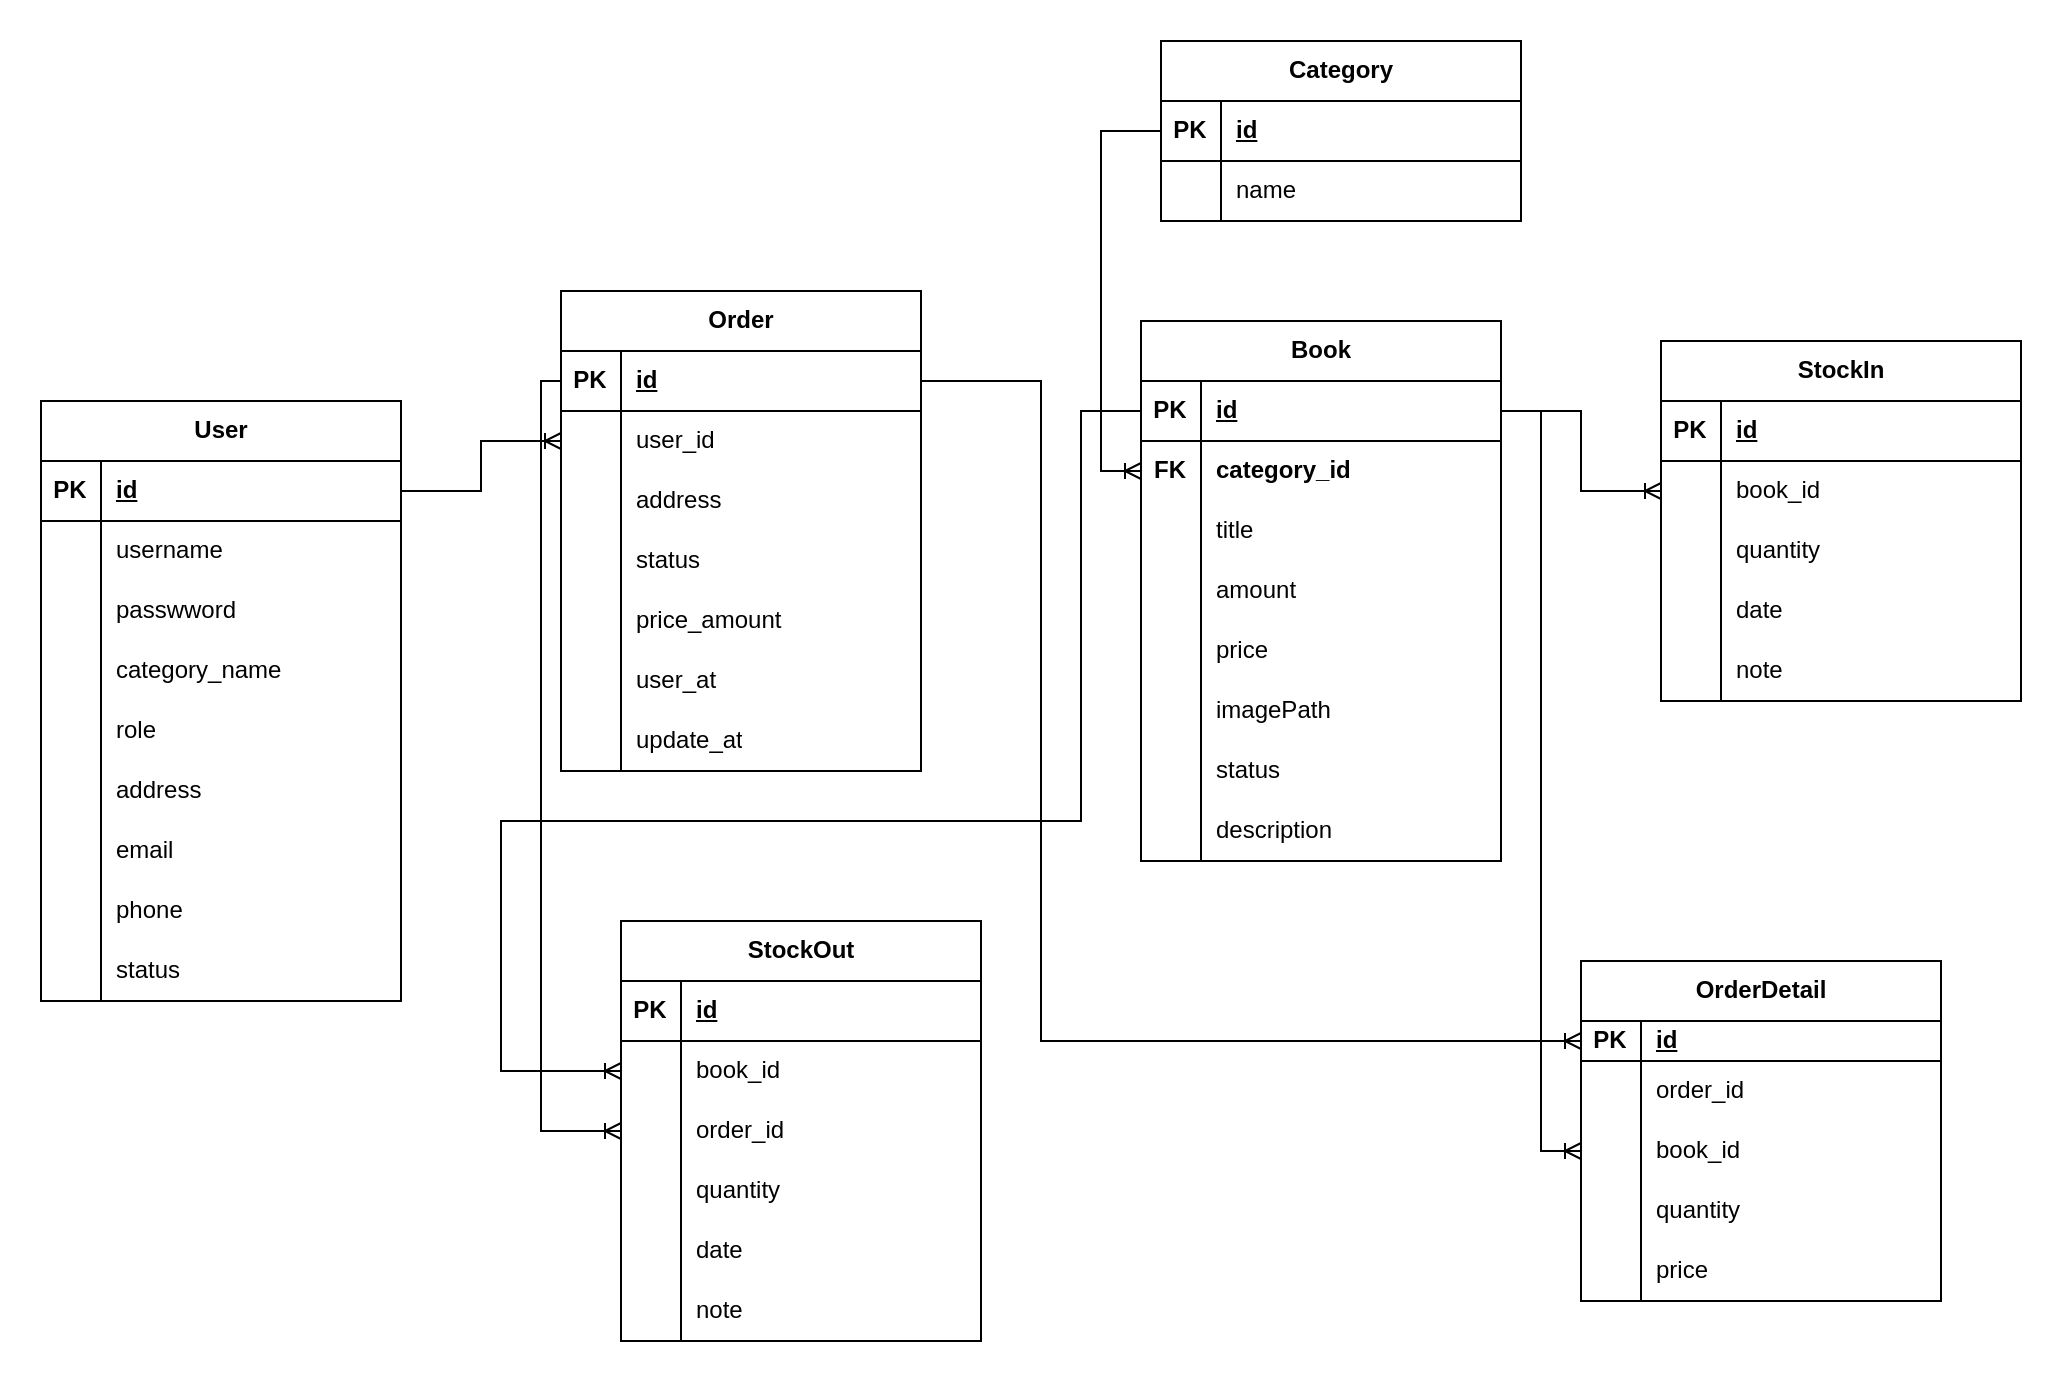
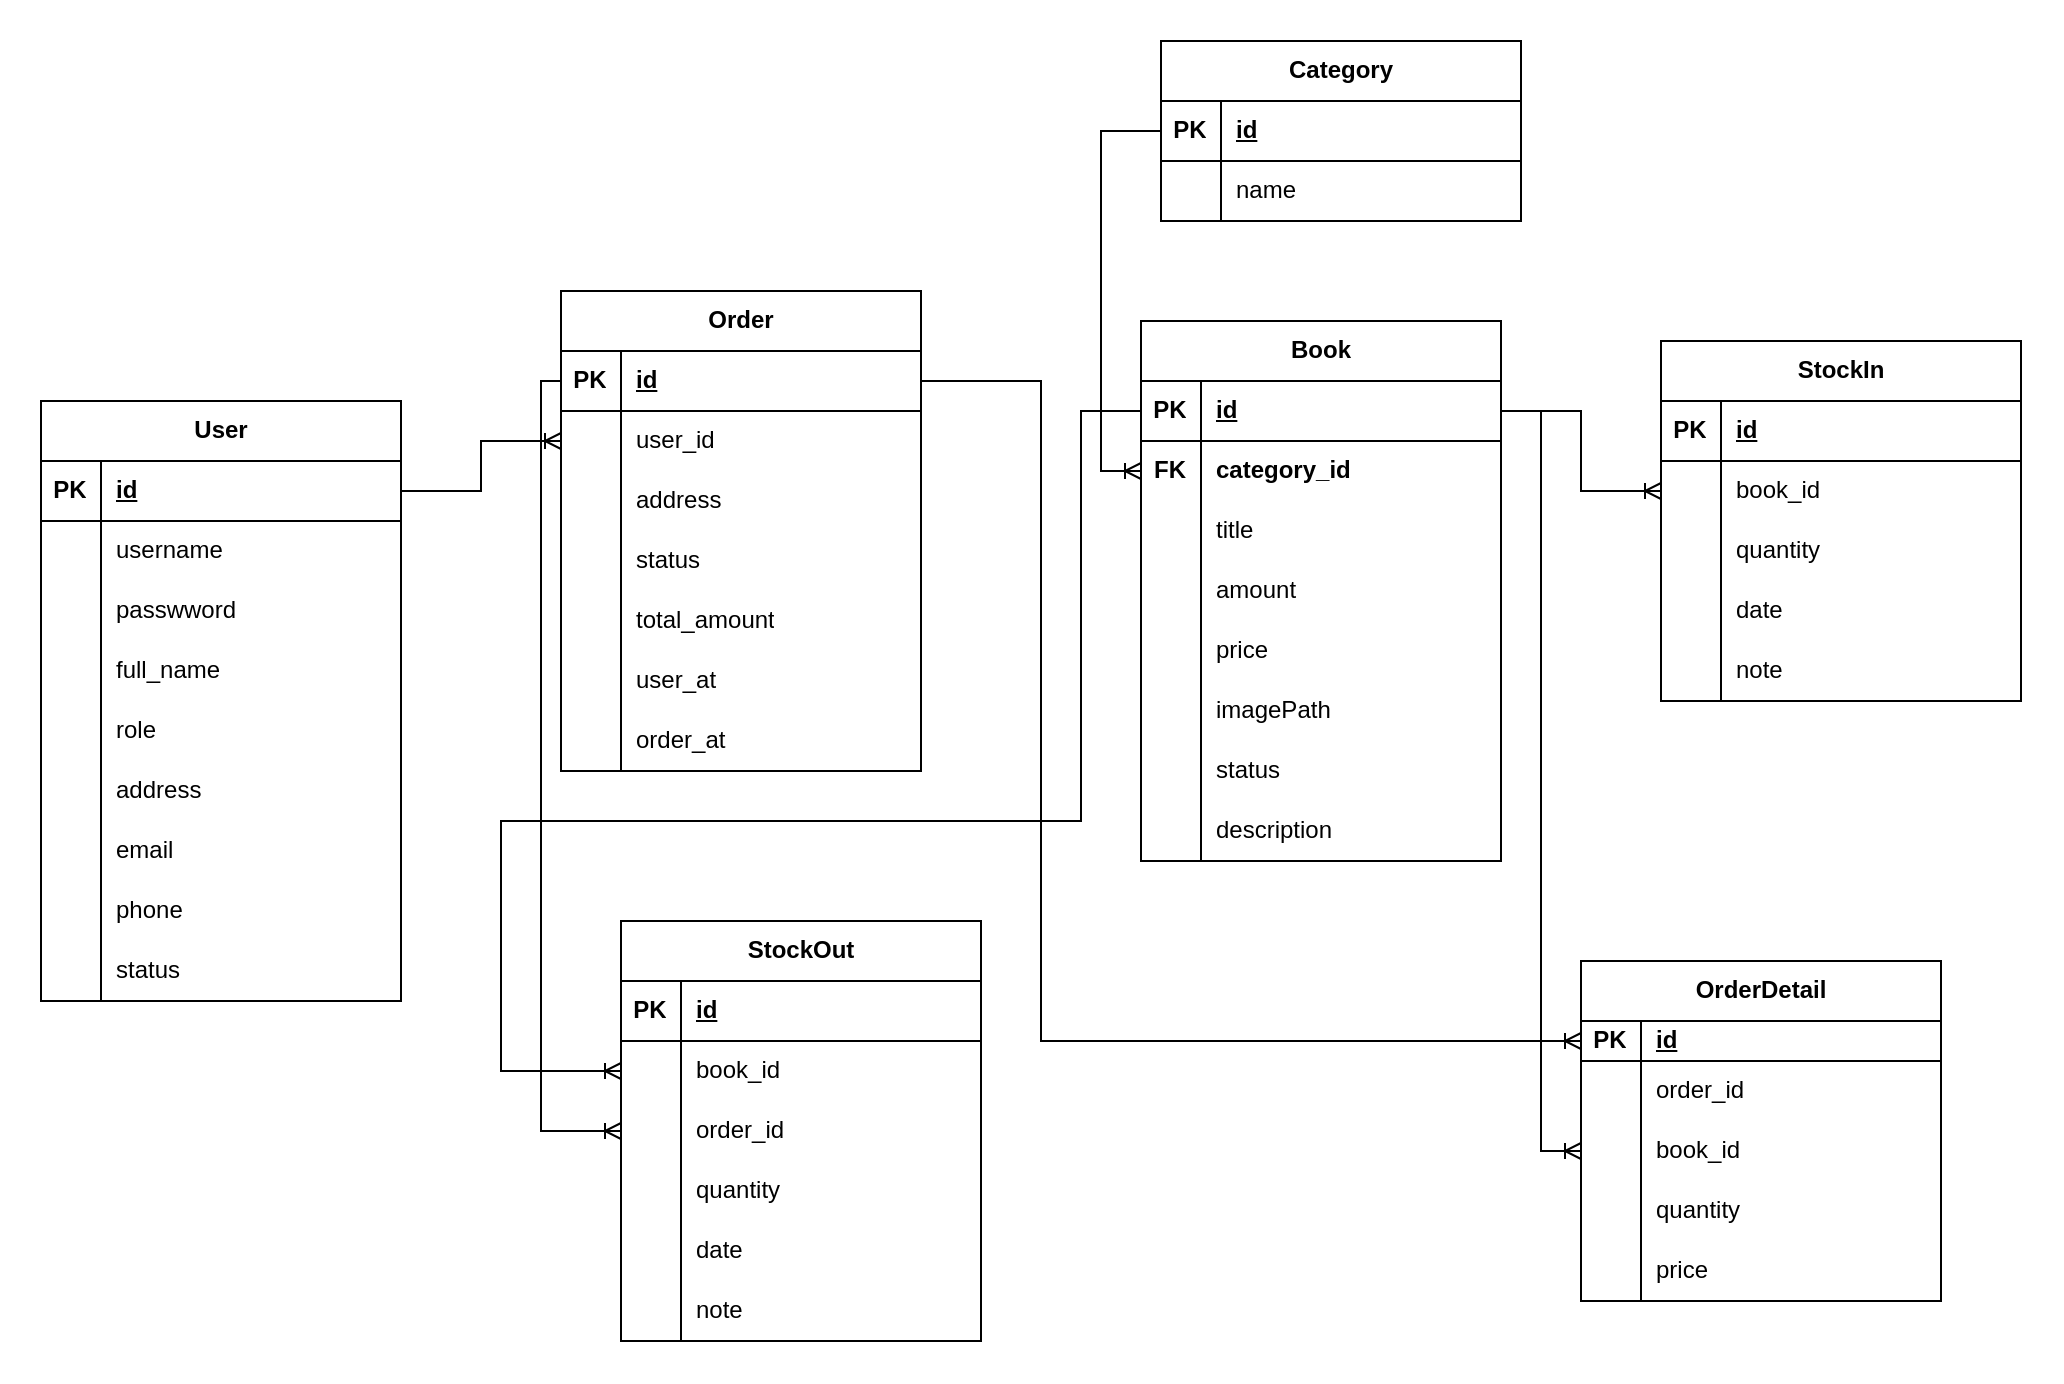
node "price_amount": label "price_amount" -> "total_amount"
node "category_name": label "category_name" -> "full_name"
node "update_at": label "update_at" -> "order_at"
